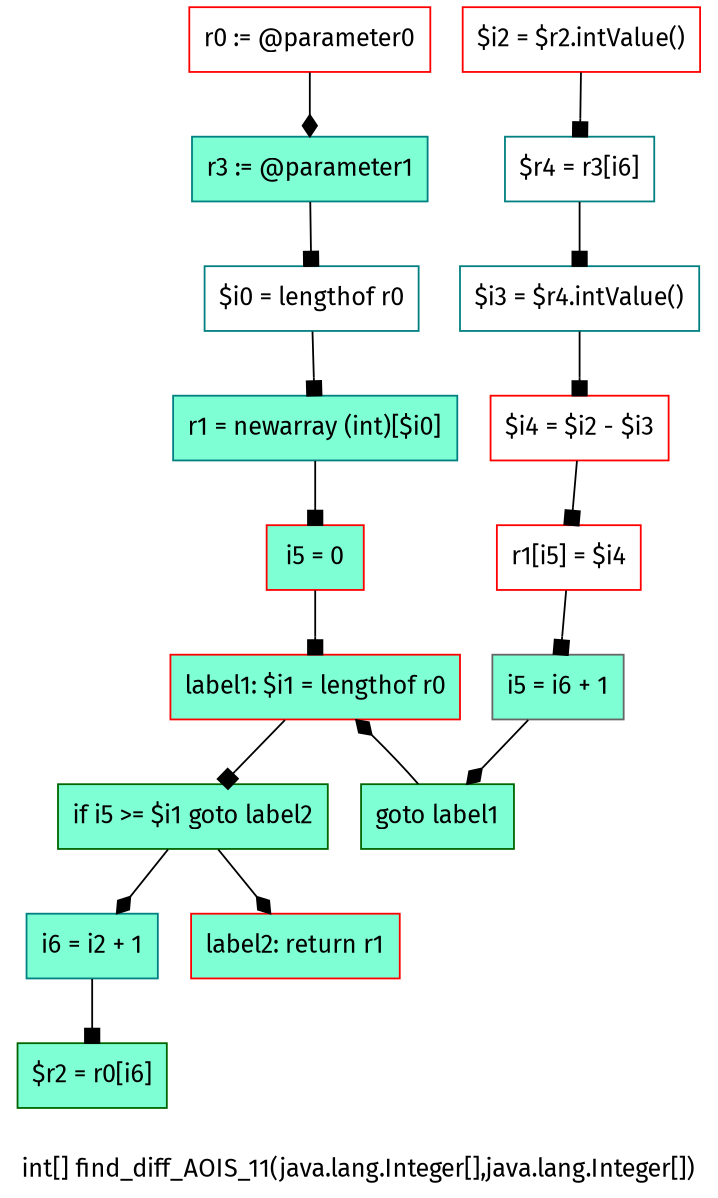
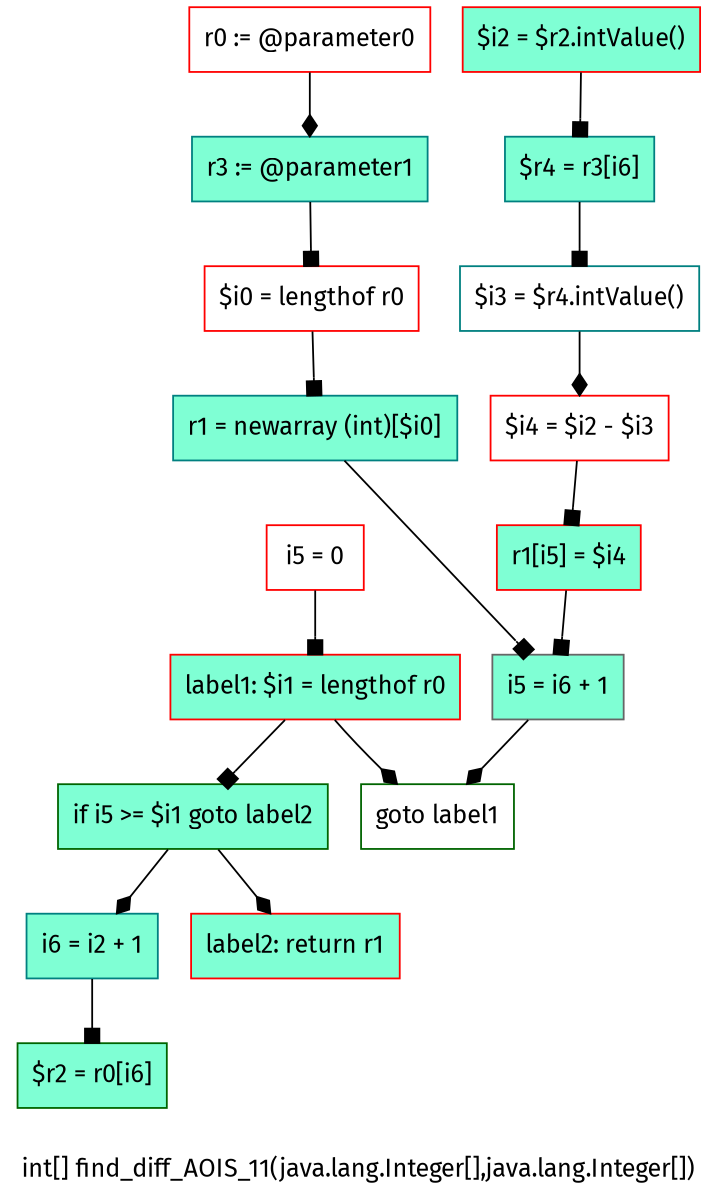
node "$i2 = $r2.intValue()": fillcolor white -> aquamarine
node "$r4 = r3[i6]": fillcolor white -> aquamarine
node "$i0 = lengthof r0": color teal -> red
edge "$i3 = $r4.intValue()" -> "$i4 = $i2 - $i3": arrowhead box -> diamond
edge "r1 = newarray (int)[$i0]" -> "i5 = 0": now "r1 = newarray (int)[$i0]" -> "i5 = i6 + 1"
node "i5 = 0": fillcolor aquamarine -> white
node "r1[i5] = $i4": fillcolor white -> aquamarine
edge "goto label1" -> "label1: $i1 = lengthof r0": reversed
node "goto label1": fillcolor aquamarine -> white
